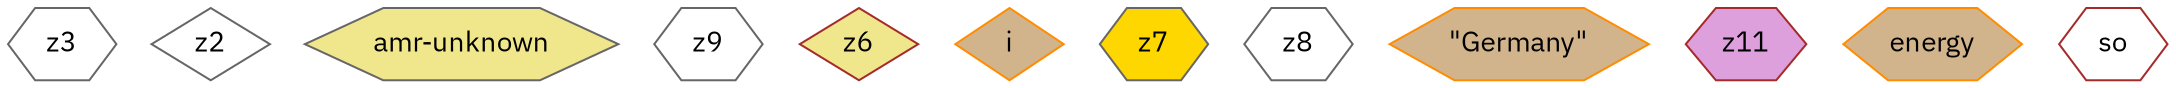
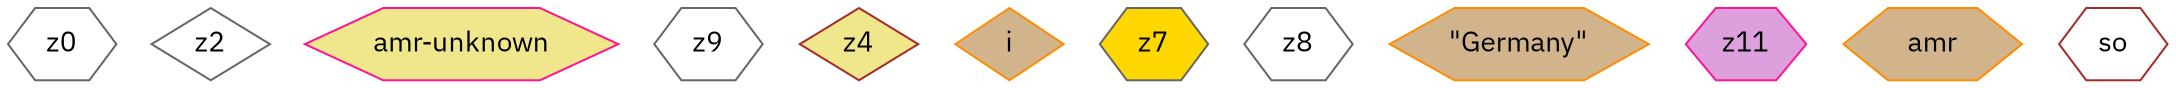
node "z3": label "z3" -> "z0"
node "amr-unknown": color gray40 -> deeppink
node "z6": label "z6" -> "z4"
node "z11": color brown -> deeppink
node "energy": label "energy" -> "amr"
